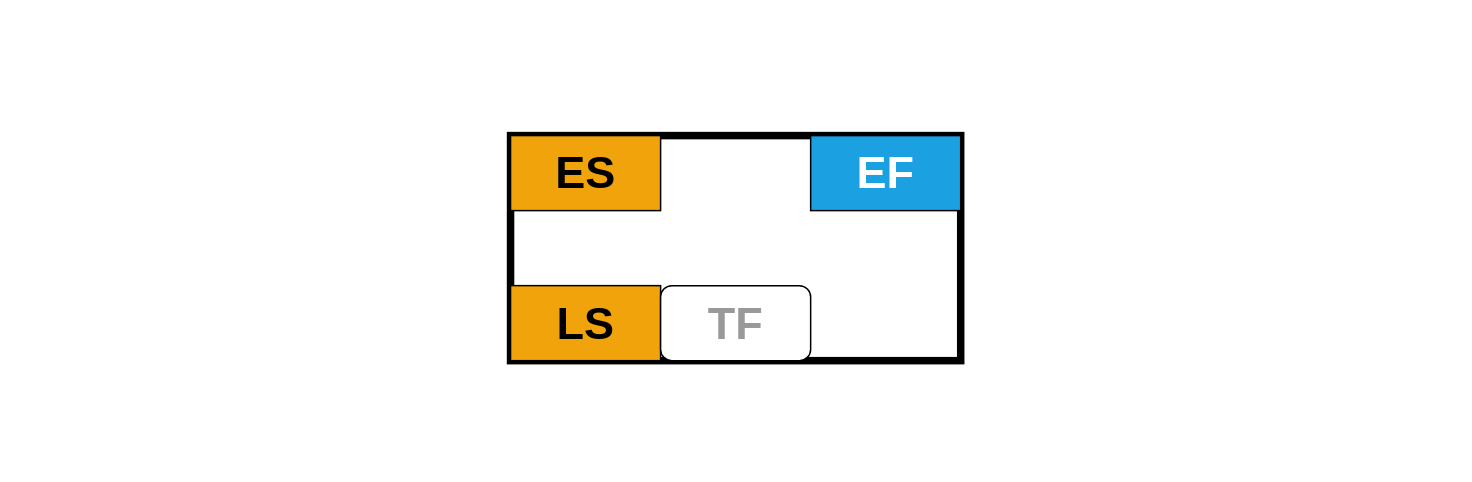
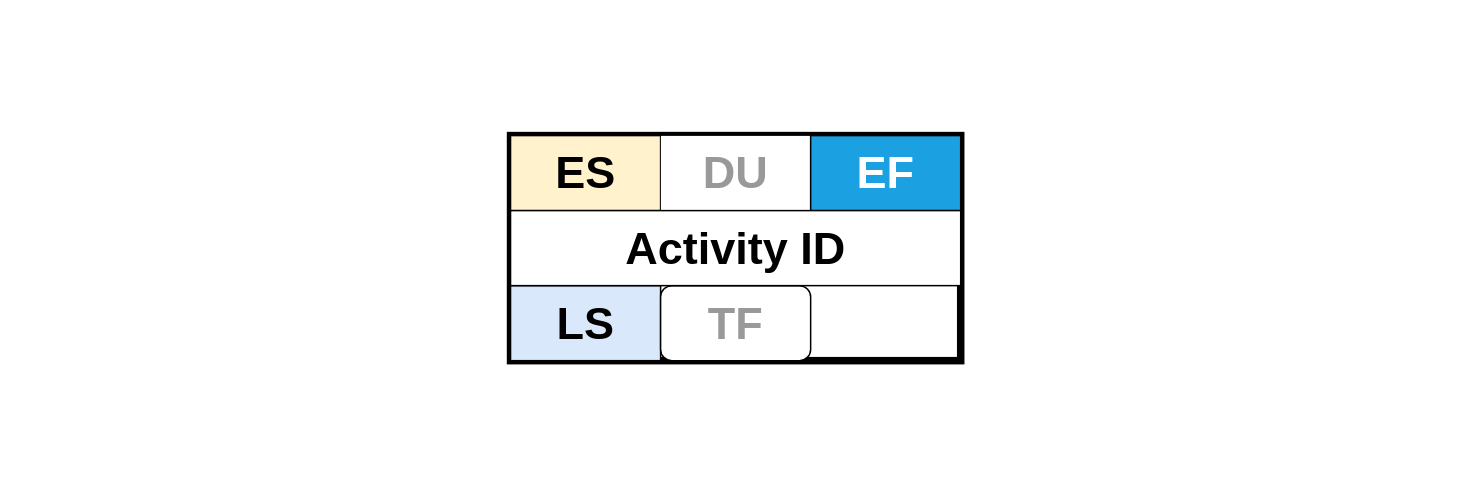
node "ES": fillcolor #f0a30a -> #fff2cc
node "DU": added
node "Activity ID": added
node "LS": fillcolor #f0a30a -> #dae8fc
